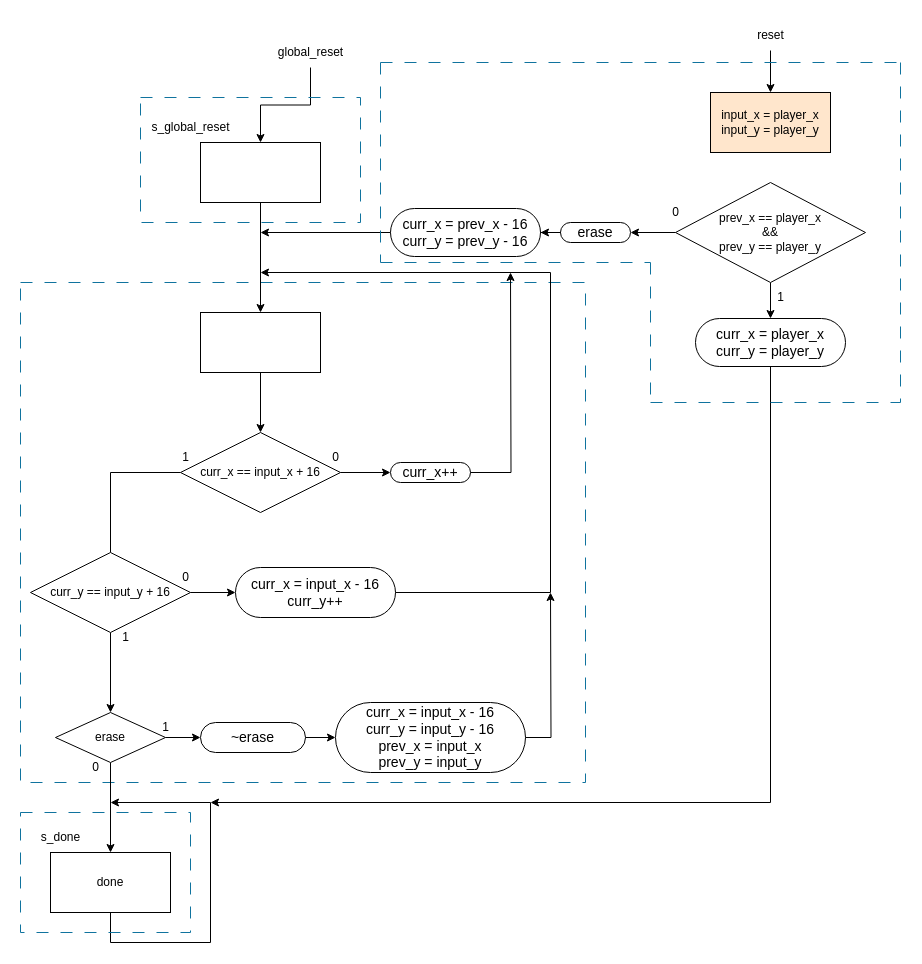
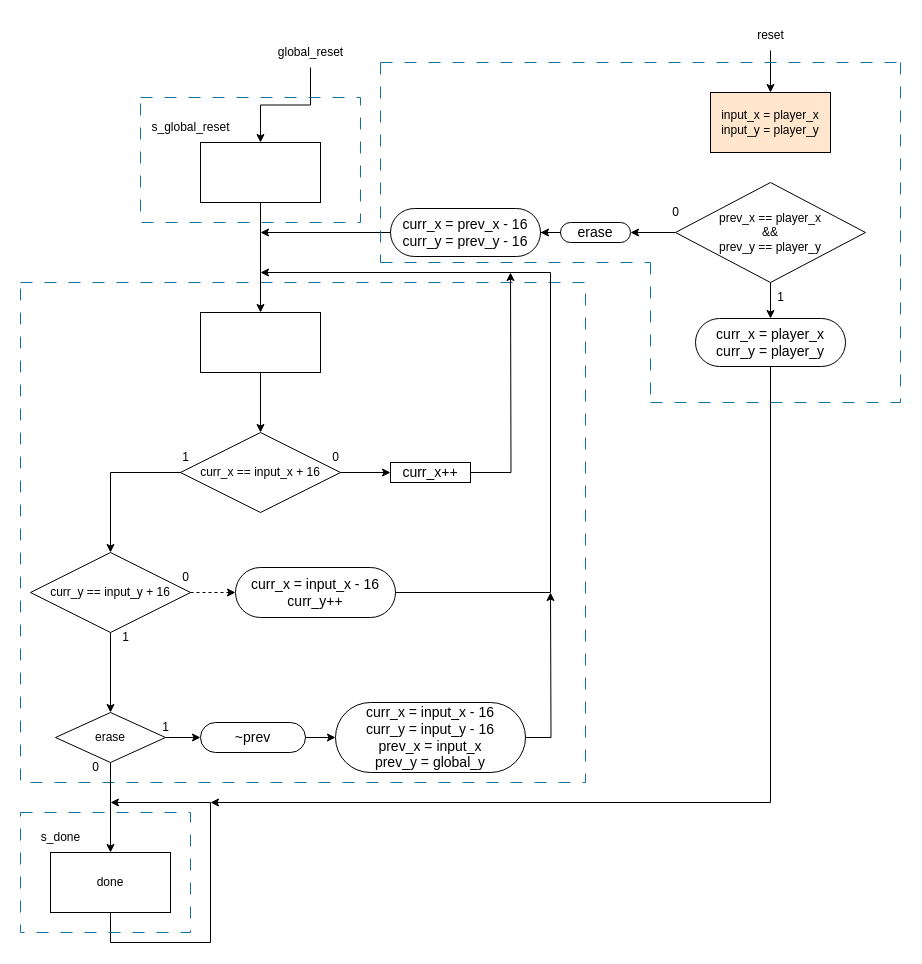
node "curr_x++": shape rounded rectangle -> rectangle
edge "curr_x == input_x + 16" -- "curr_y == input_y + 16": arrowhead none -> classic
edge "curr_y == input_y + 16" -> "curr_x = input_x - 16 curr_y++": style solid -> dashed
node "~erase": label "~erase" -> "~prev"
node "curr_x = input_x - 16 curr_y = input_y - 16 prev_x = input_x prev_y = input_y": label "curr_x = input_x - 16 curr_y = input_y - 16 prev_x = input_x prev_y = input_y" -> "curr_x = input_x - 16 curr_y = input_y - 16 prev_x = input_x prev_y = global_y"
